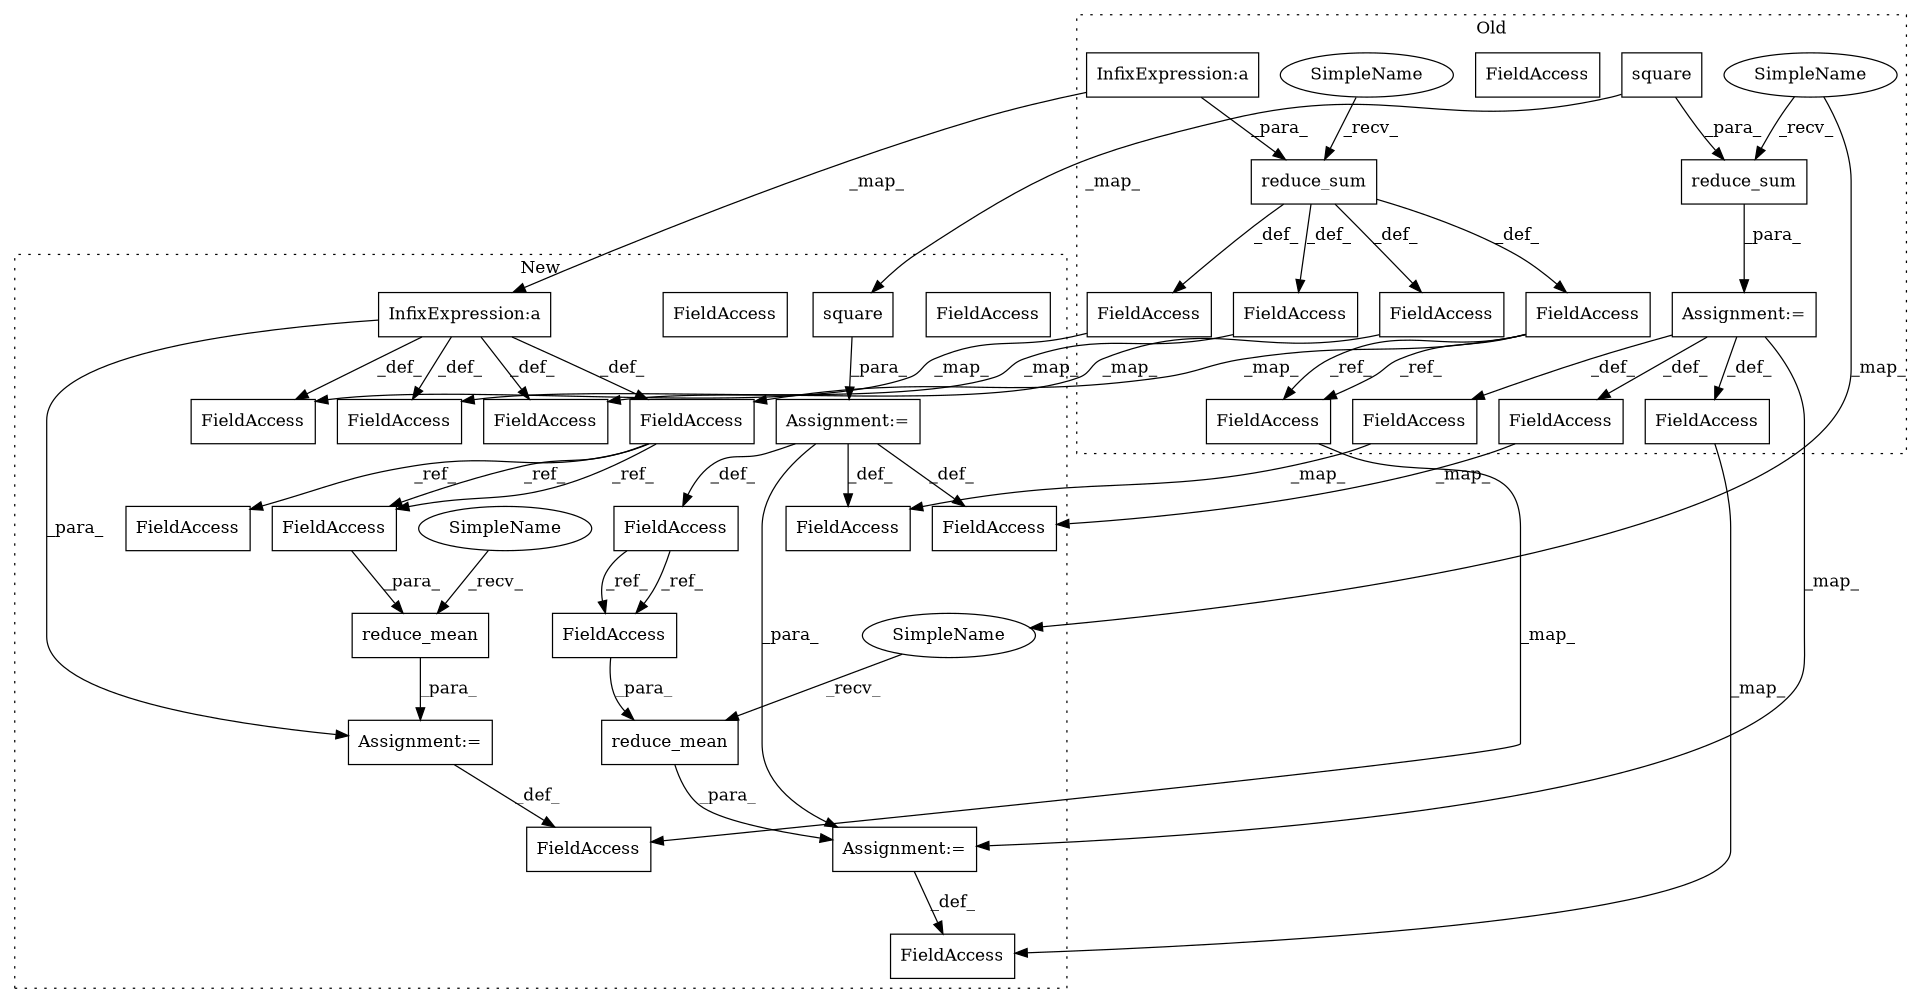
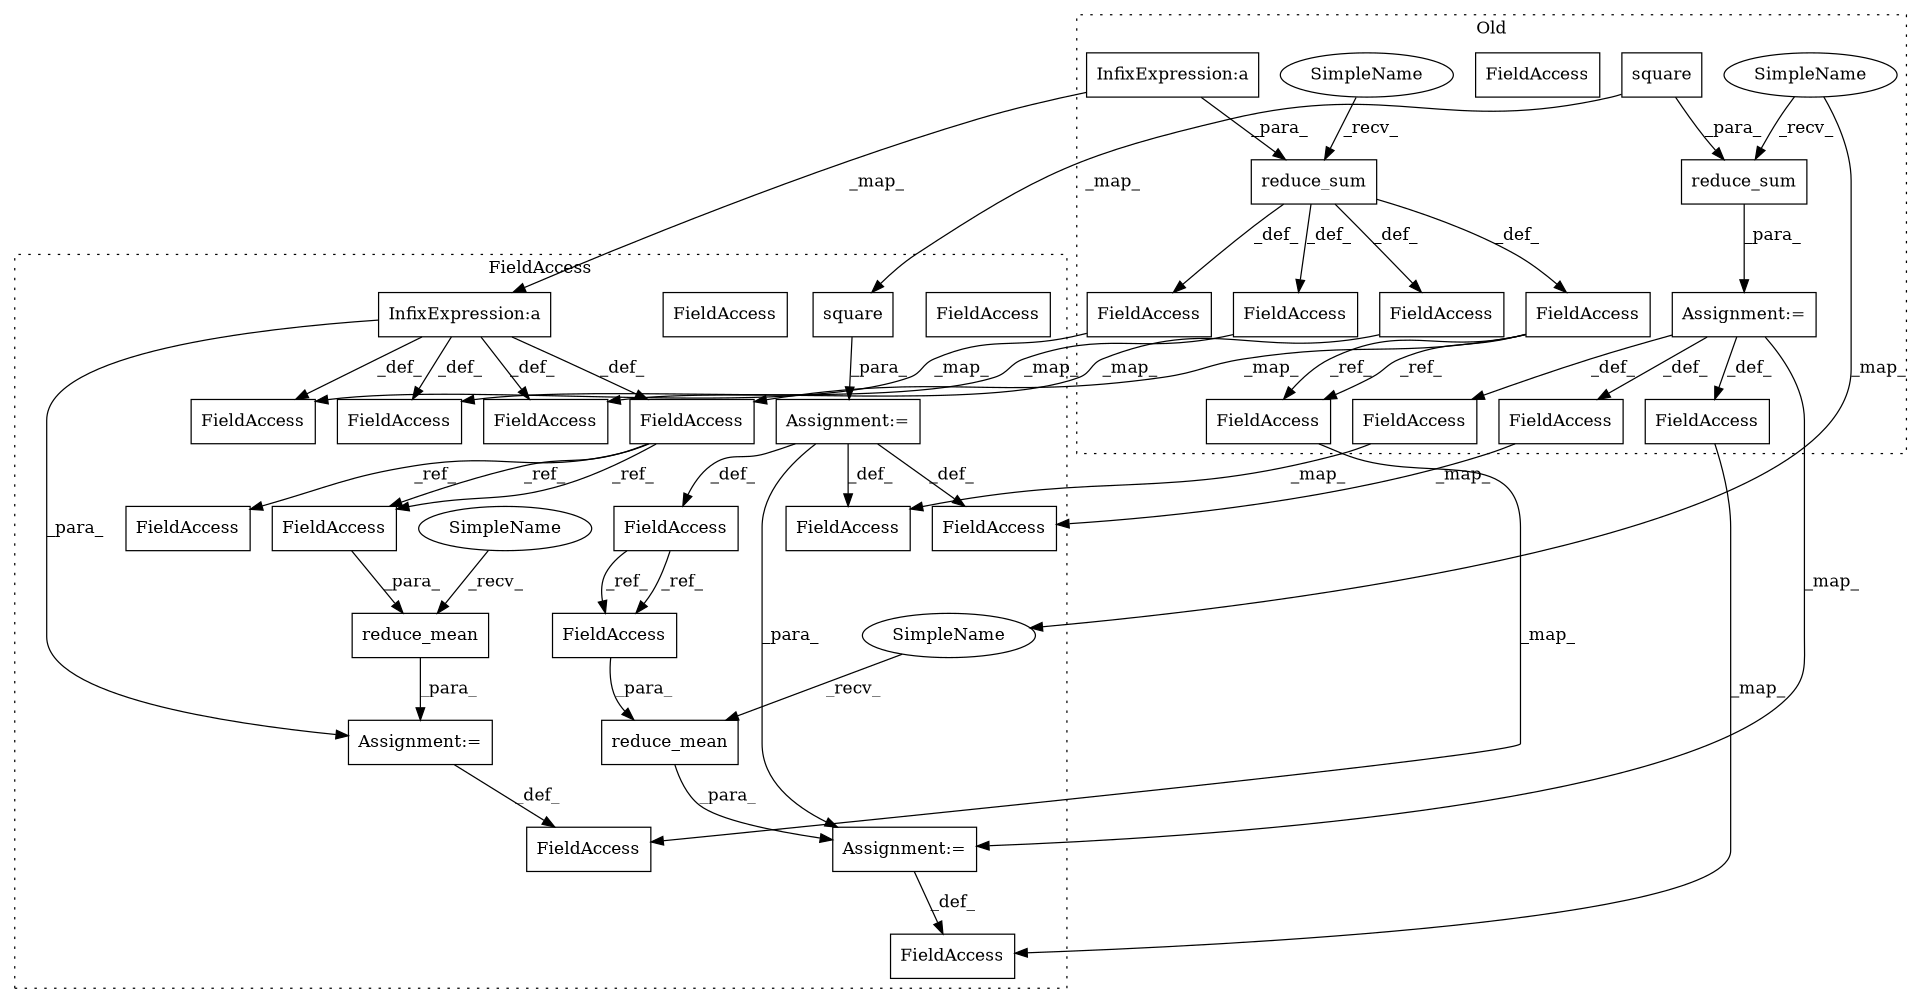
cluster "New": label "New" -> "FieldAccess"
